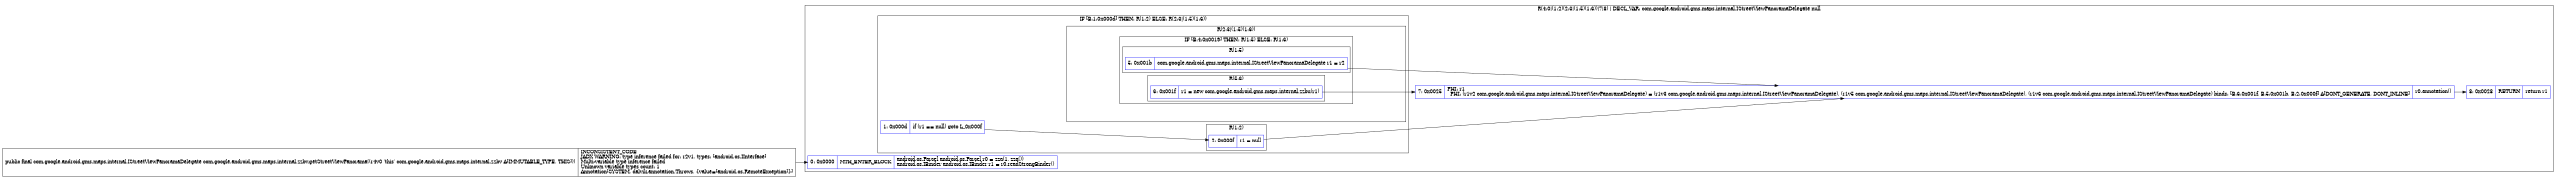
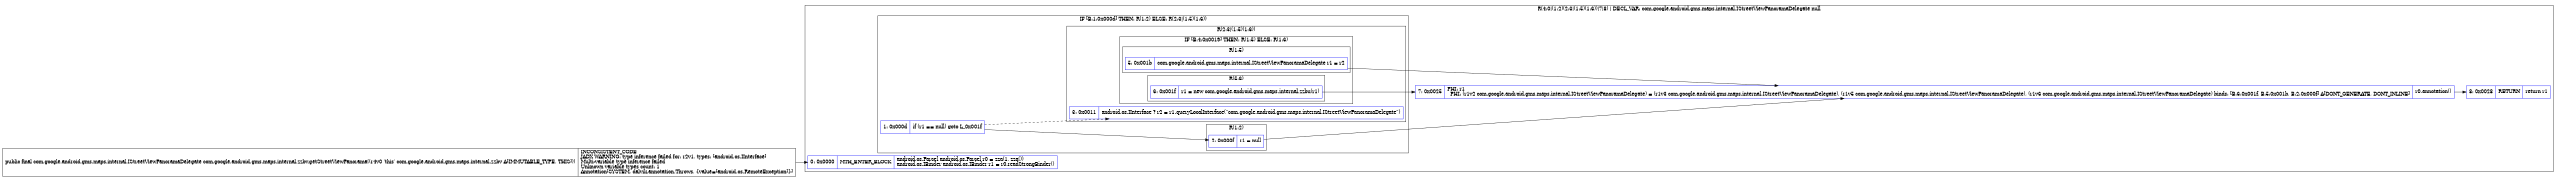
node "3: 0x0011": added
node "1: 0x000d": text "if (r1 == null) goto L_0x000f" -> "if (r1 == null) goto L_0x001f"
